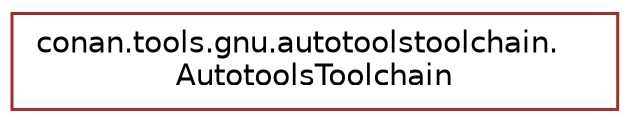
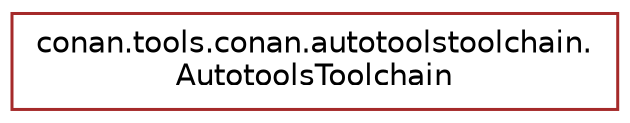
node "conan.tools.gnu.autotoolstoolchain. AutotoolsToolchain": label "conan.tools.gnu.autotoolstoolchain. AutotoolsToolchain" -> "conan.tools.conan.autotoolstoolchain. AutotoolsToolchain"
